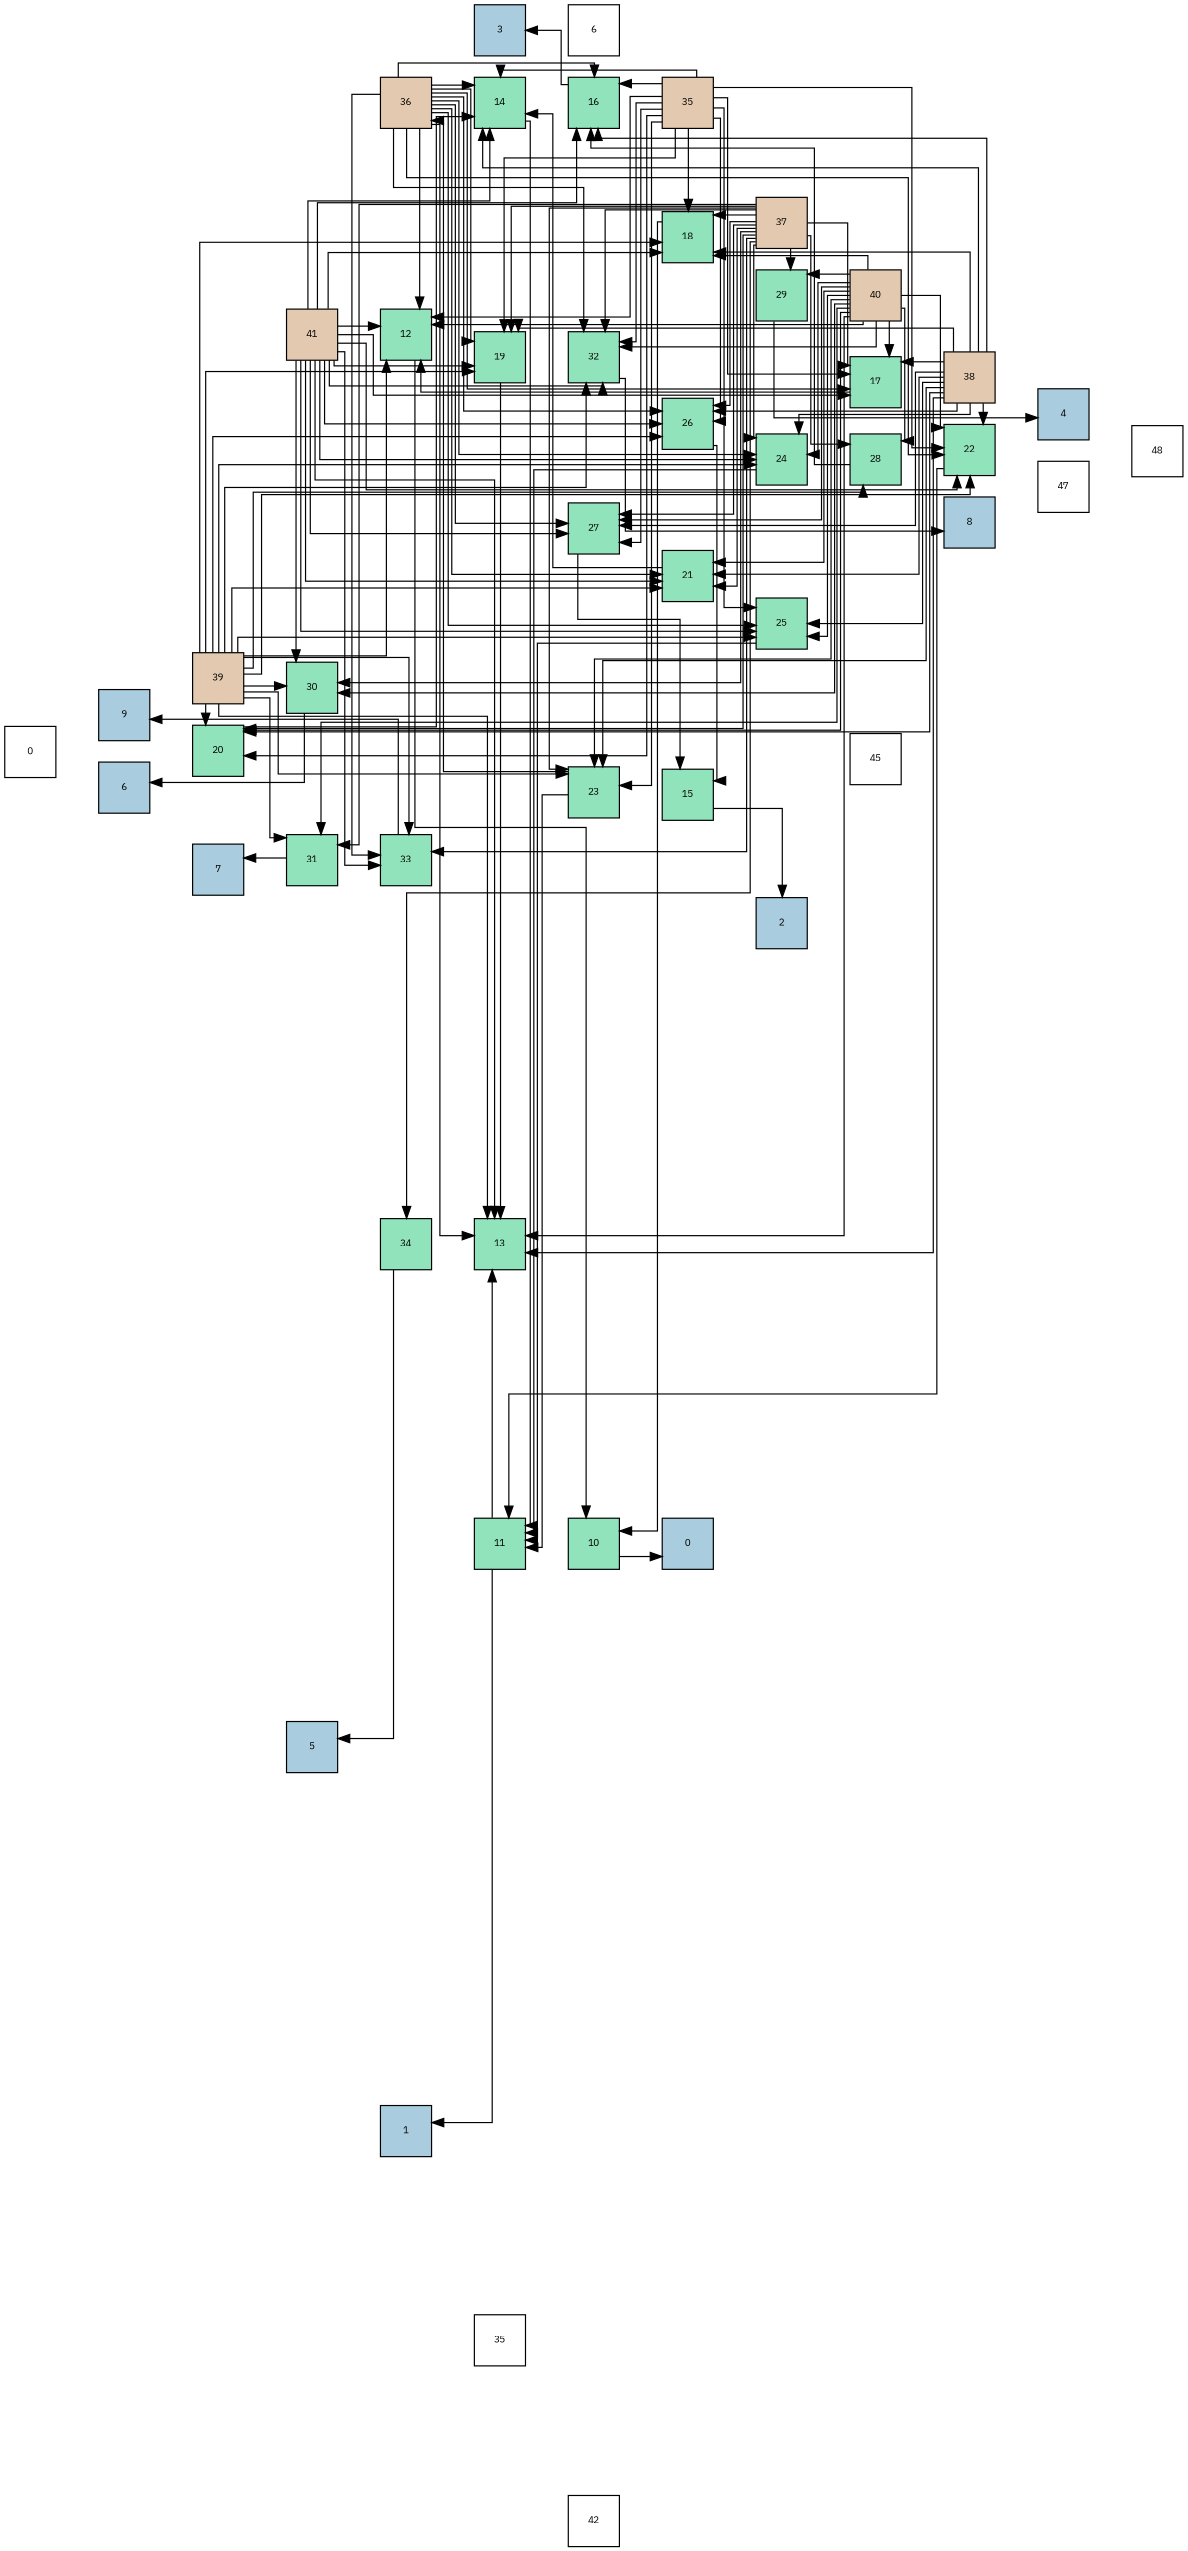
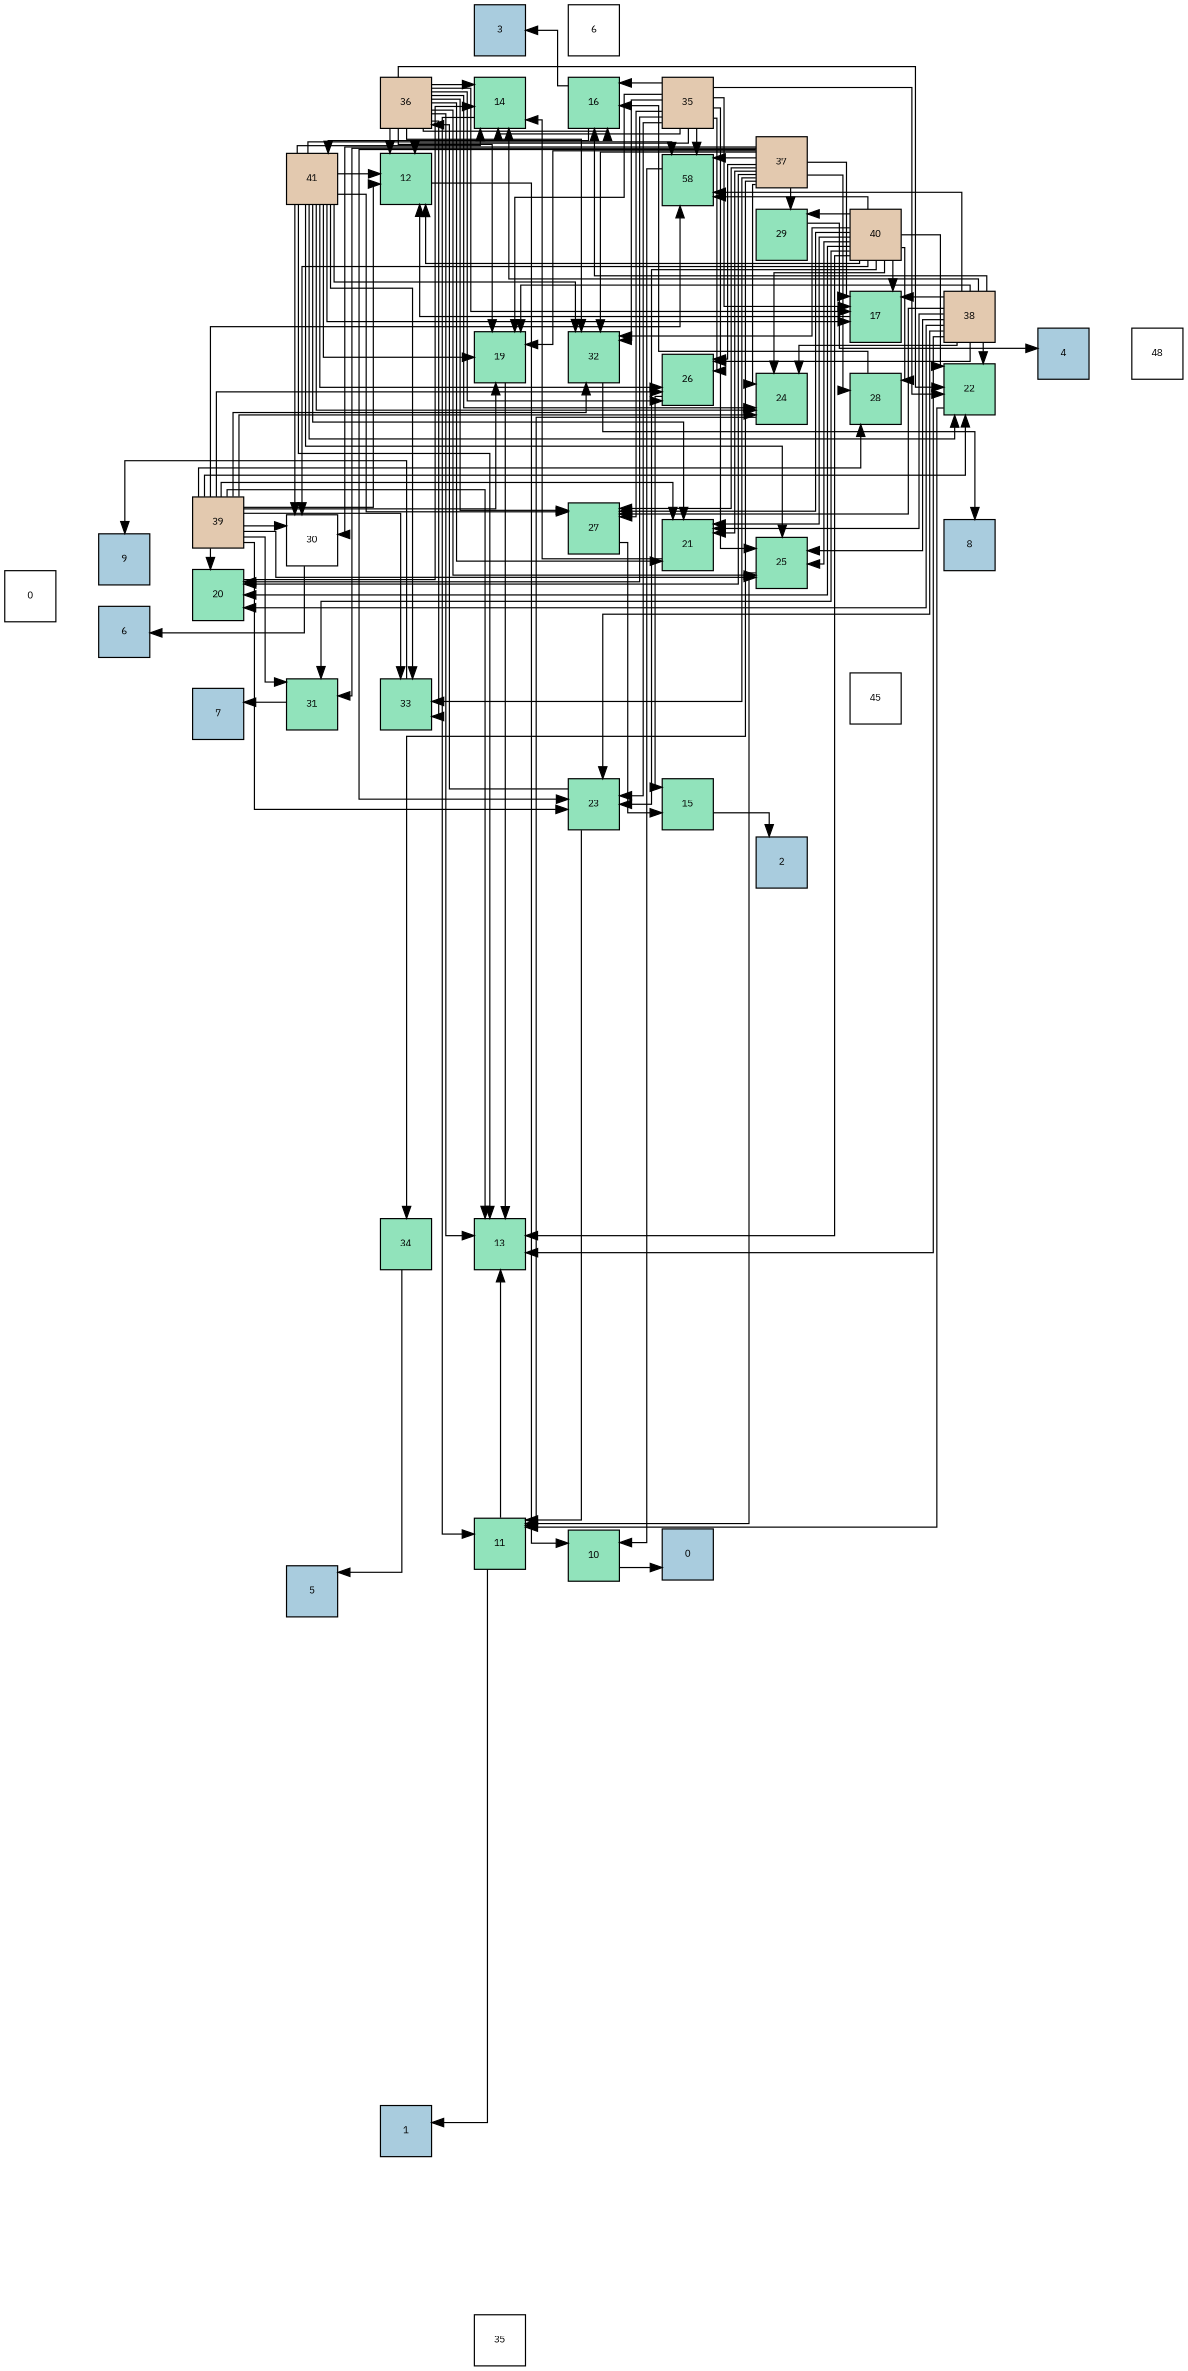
edge "41" -> "16": reversed
node "18": label "18" -> "58"
node "47": removed
node "30": fillcolor #91e3bb -> #ffffff
node "42": removed
